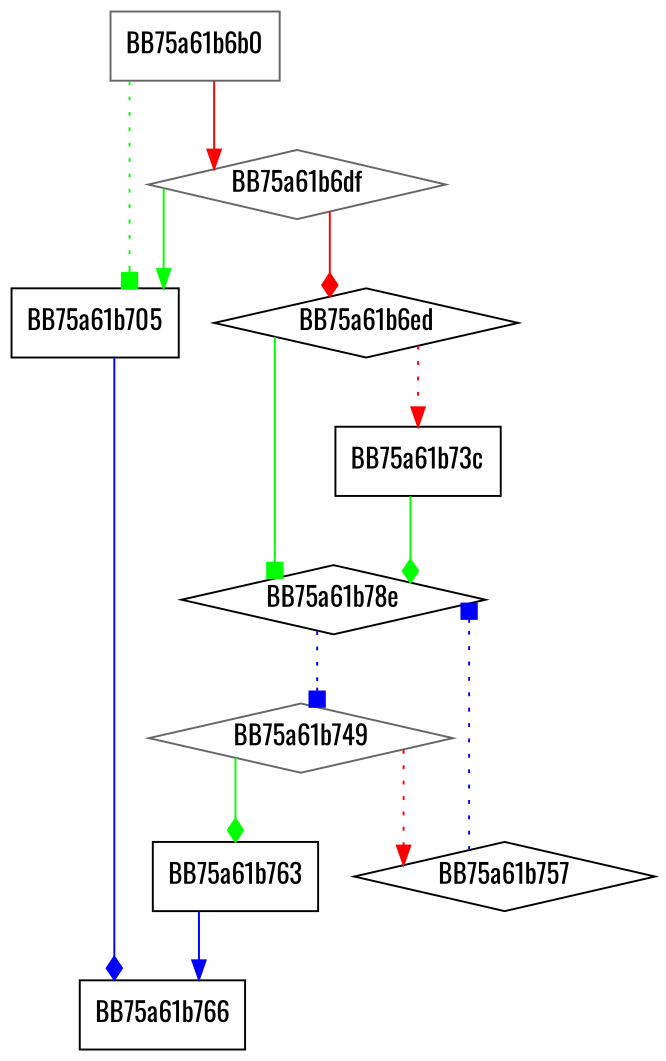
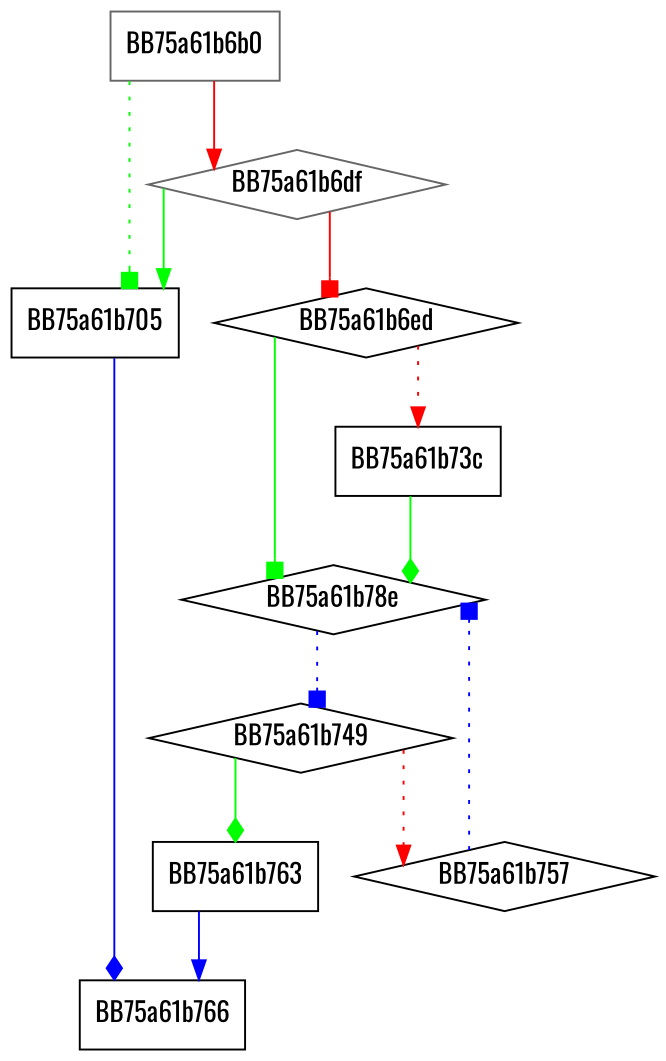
edge "BB75a61b6df" -> "BB75a61b6ed": arrowhead diamond -> box
node "BB75a61b749": color gray40 -> black
